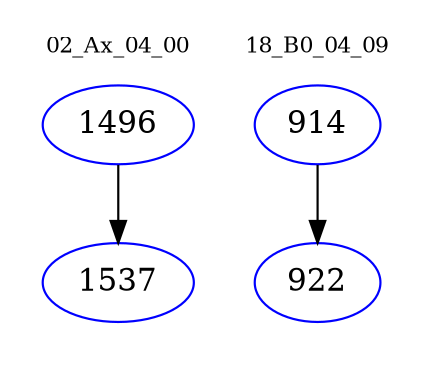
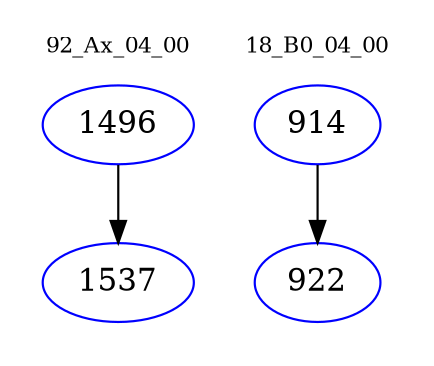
cluster "02_Ax_04_00": label "02_Ax_04_00" -> "92_Ax_04_00"
cluster "18_B0_04_09": label "18_B0_04_09" -> "18_B0_04_00"
